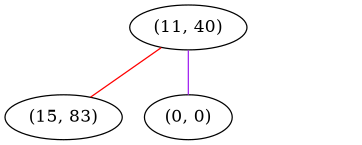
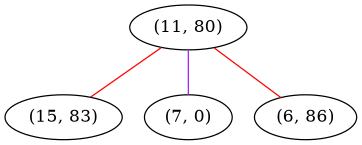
node "(11, 40)": label "(11, 40)" -> "(11, 80)"
node "(0, 0)": label "(0, 0)" -> "(7, 0)"
node "(6, 86)": added
